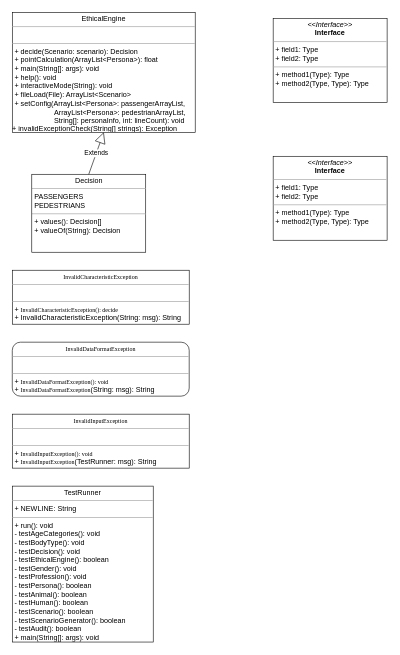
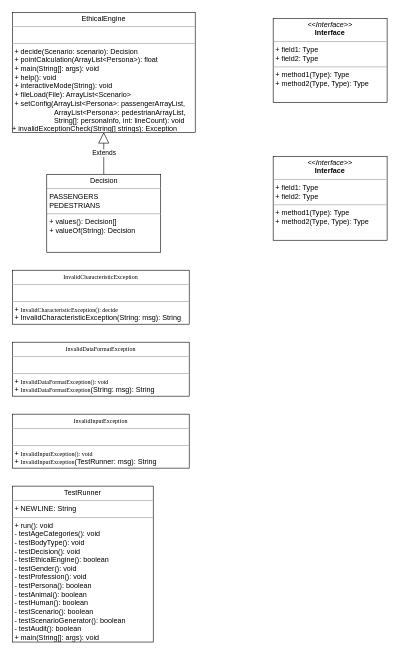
node "Decision PASSENGERS PEDESTRIANS + values(): Decision[] + valueOf(String): Decision": moved (89, 213) -> (104, 213)
node "InvalidDataFormatException + InvalidDataFormatException(): void + InvalidDataFormatException(String: msg): String": shape rounded rectangle -> rectangle
